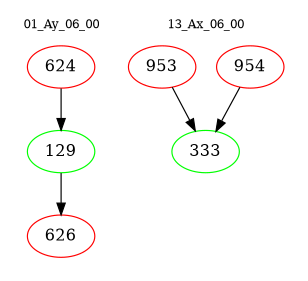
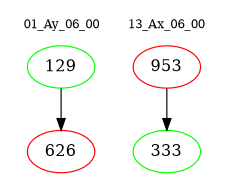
node "624": removed
node "954": removed
